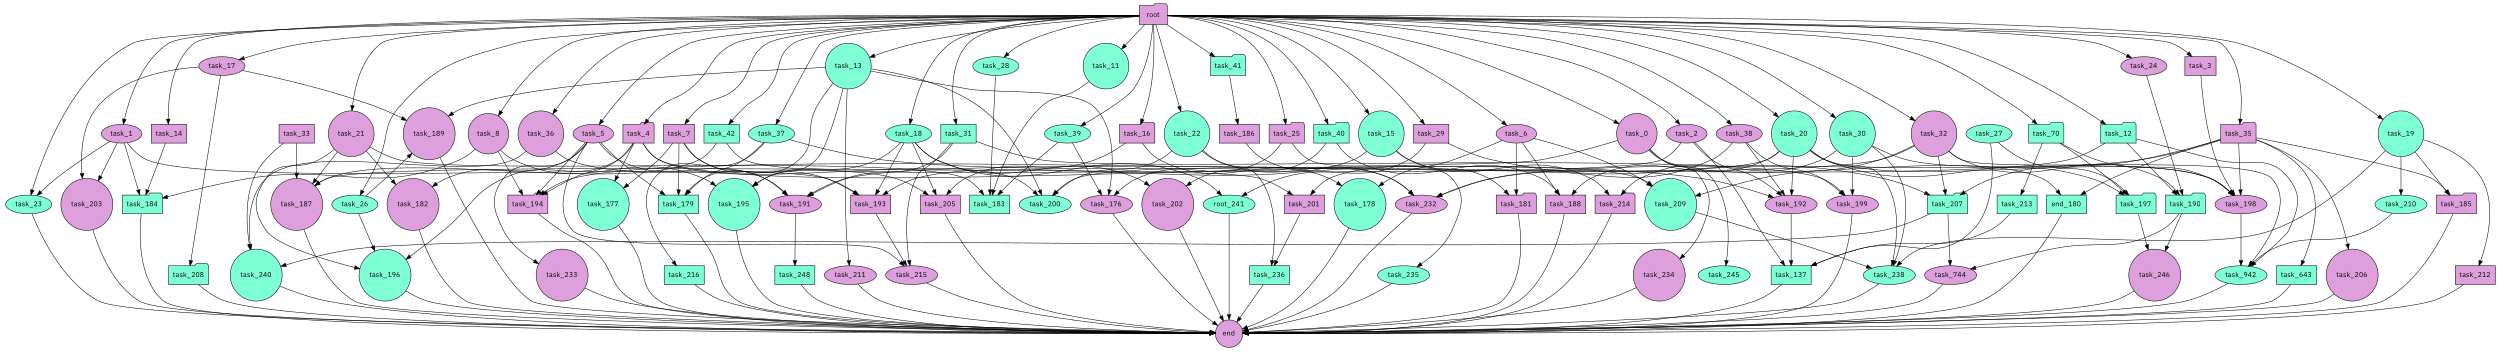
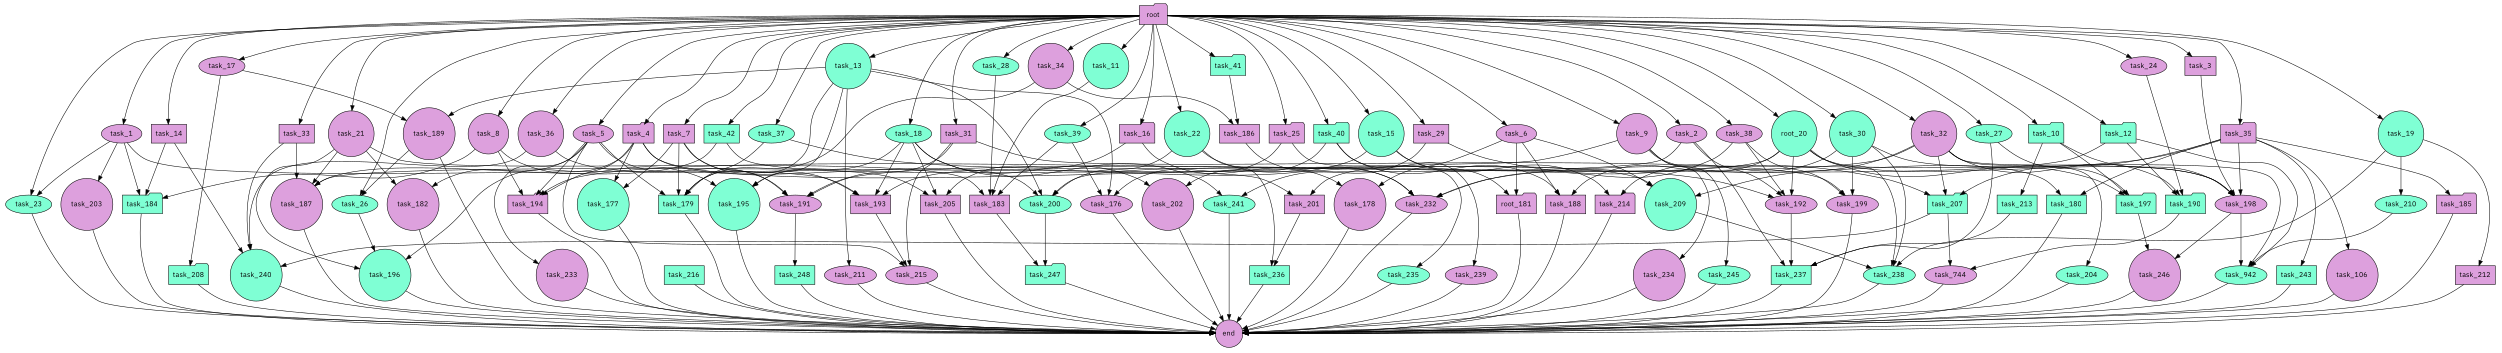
edge "root" -> "task_33": added
edge "root" -> "task_27": added
node "task_34": added
edge "task_17" -> "task_203": removed
node "task_31": fillcolor aquamarine -> plum
node "task_0": label "task_0" -> "task_9"
node "task_20": label "task_20" -> "root_20"
node "task_70": label "task_70" -> "task_10"
edge "task_19" -> "task_185": removed
edge "task_37" -> "task_216": removed
edge "task_26" -> "task_189": reversed
edge "task_14" -> "task_240": added
node "task_183": fillcolor aquamarine -> plum
node "root_241": label "root_241" -> "task_241"
node "task_178": fillcolor aquamarine -> plum
node "task_181": label "task_181" -> "root_181"
node "end_180": label "end_180" -> "task_180"
edge "task_190" -> "task_246": now "task_198" -> "task_246"
node "task_247": added
node "task_239": added
node "task_137": label "task_137" -> "task_237"
node "task_204": added
node "task_643": label "task_643" -> "task_243"
node "task_206": label "task_206" -> "task_106"
edge "task_245" -> "end": added
